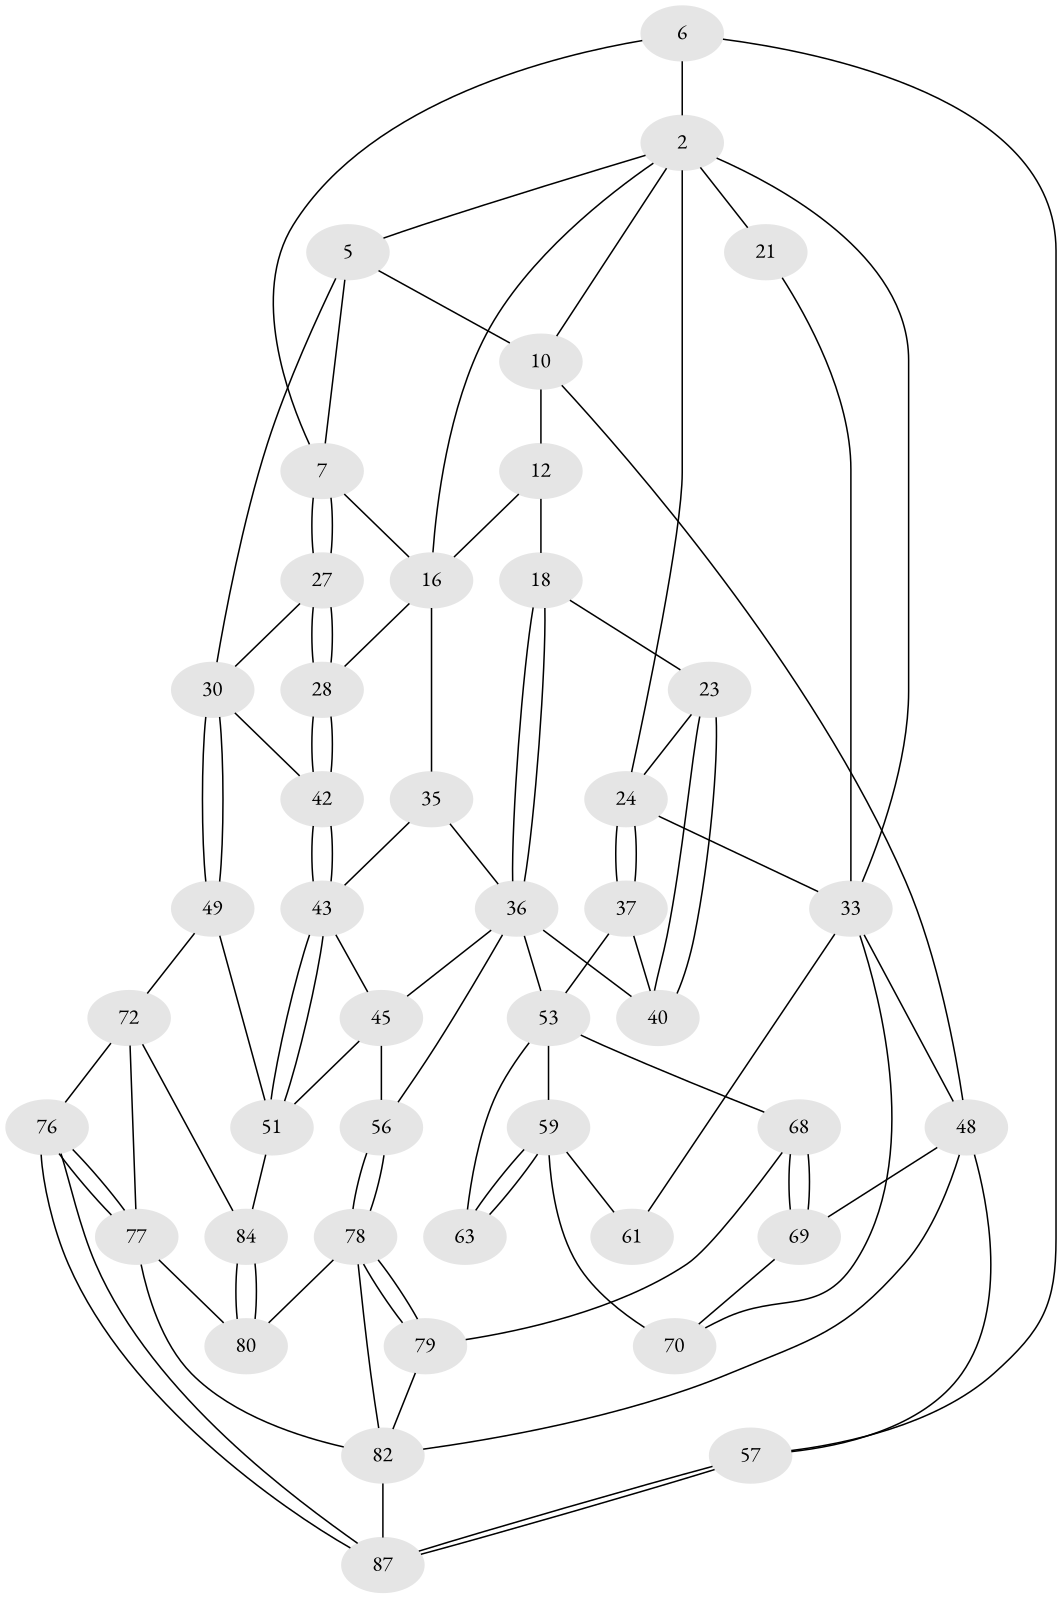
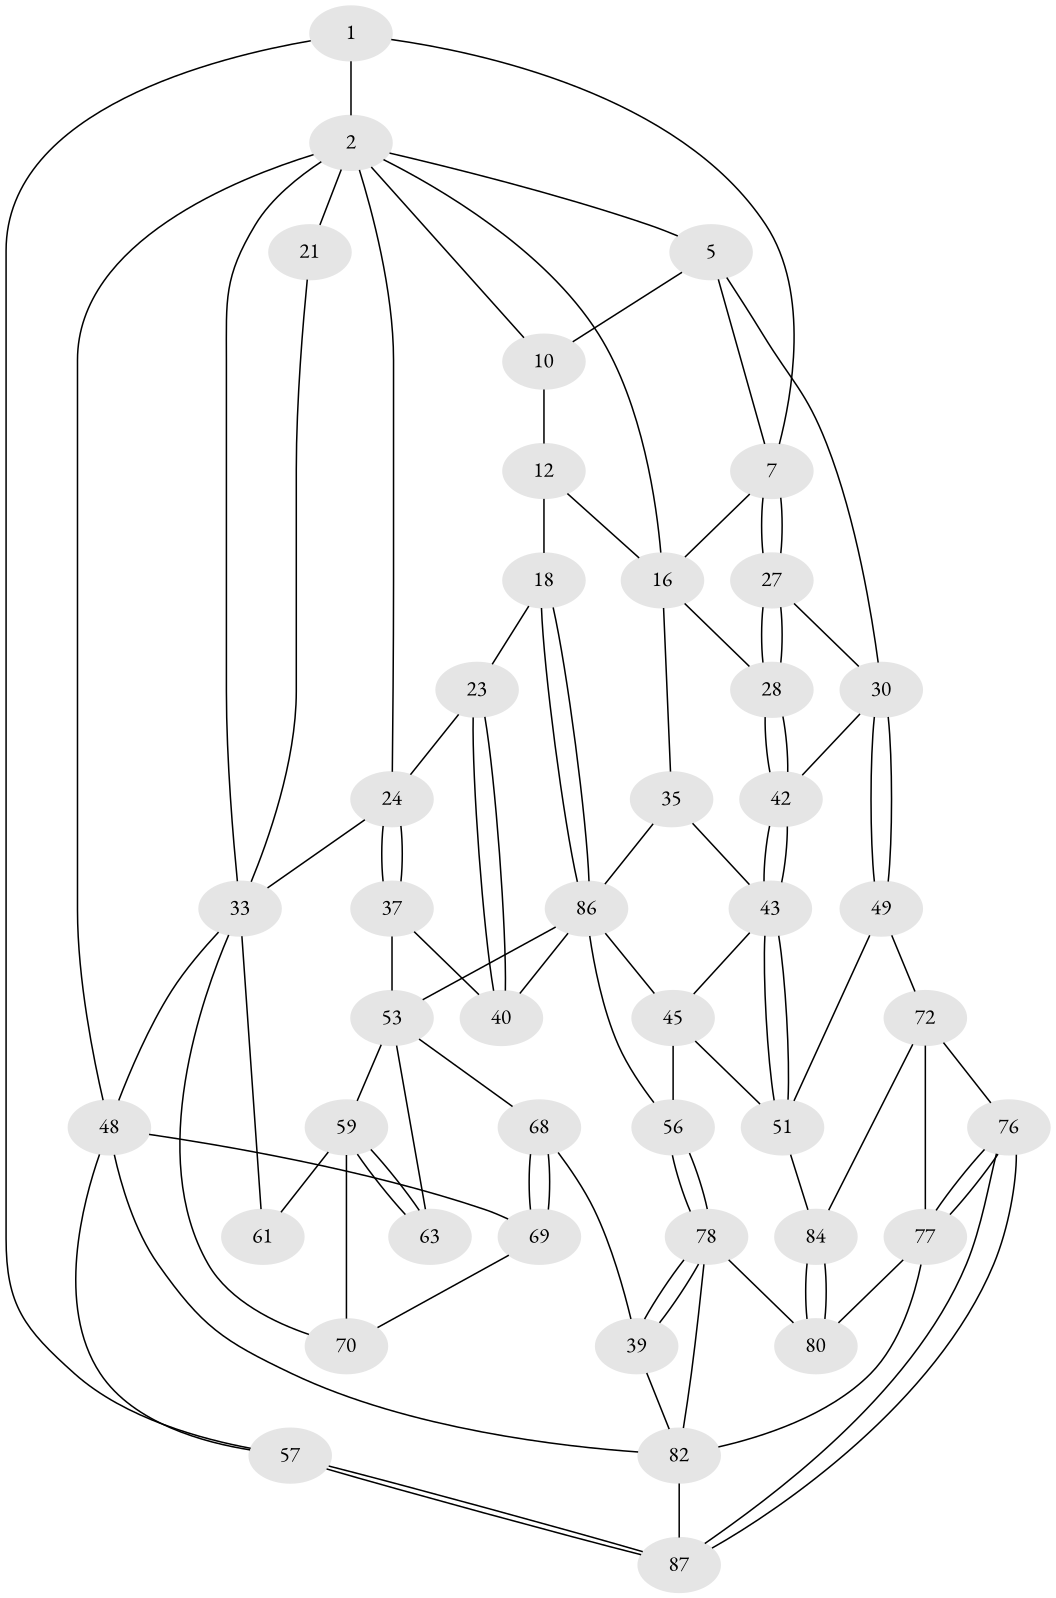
node "6": label "6" -> "1"
edge "10" -- "48": now "2" -- "48"
node "36": label "36" -> "86"
node "79": label "79" -> "39"
